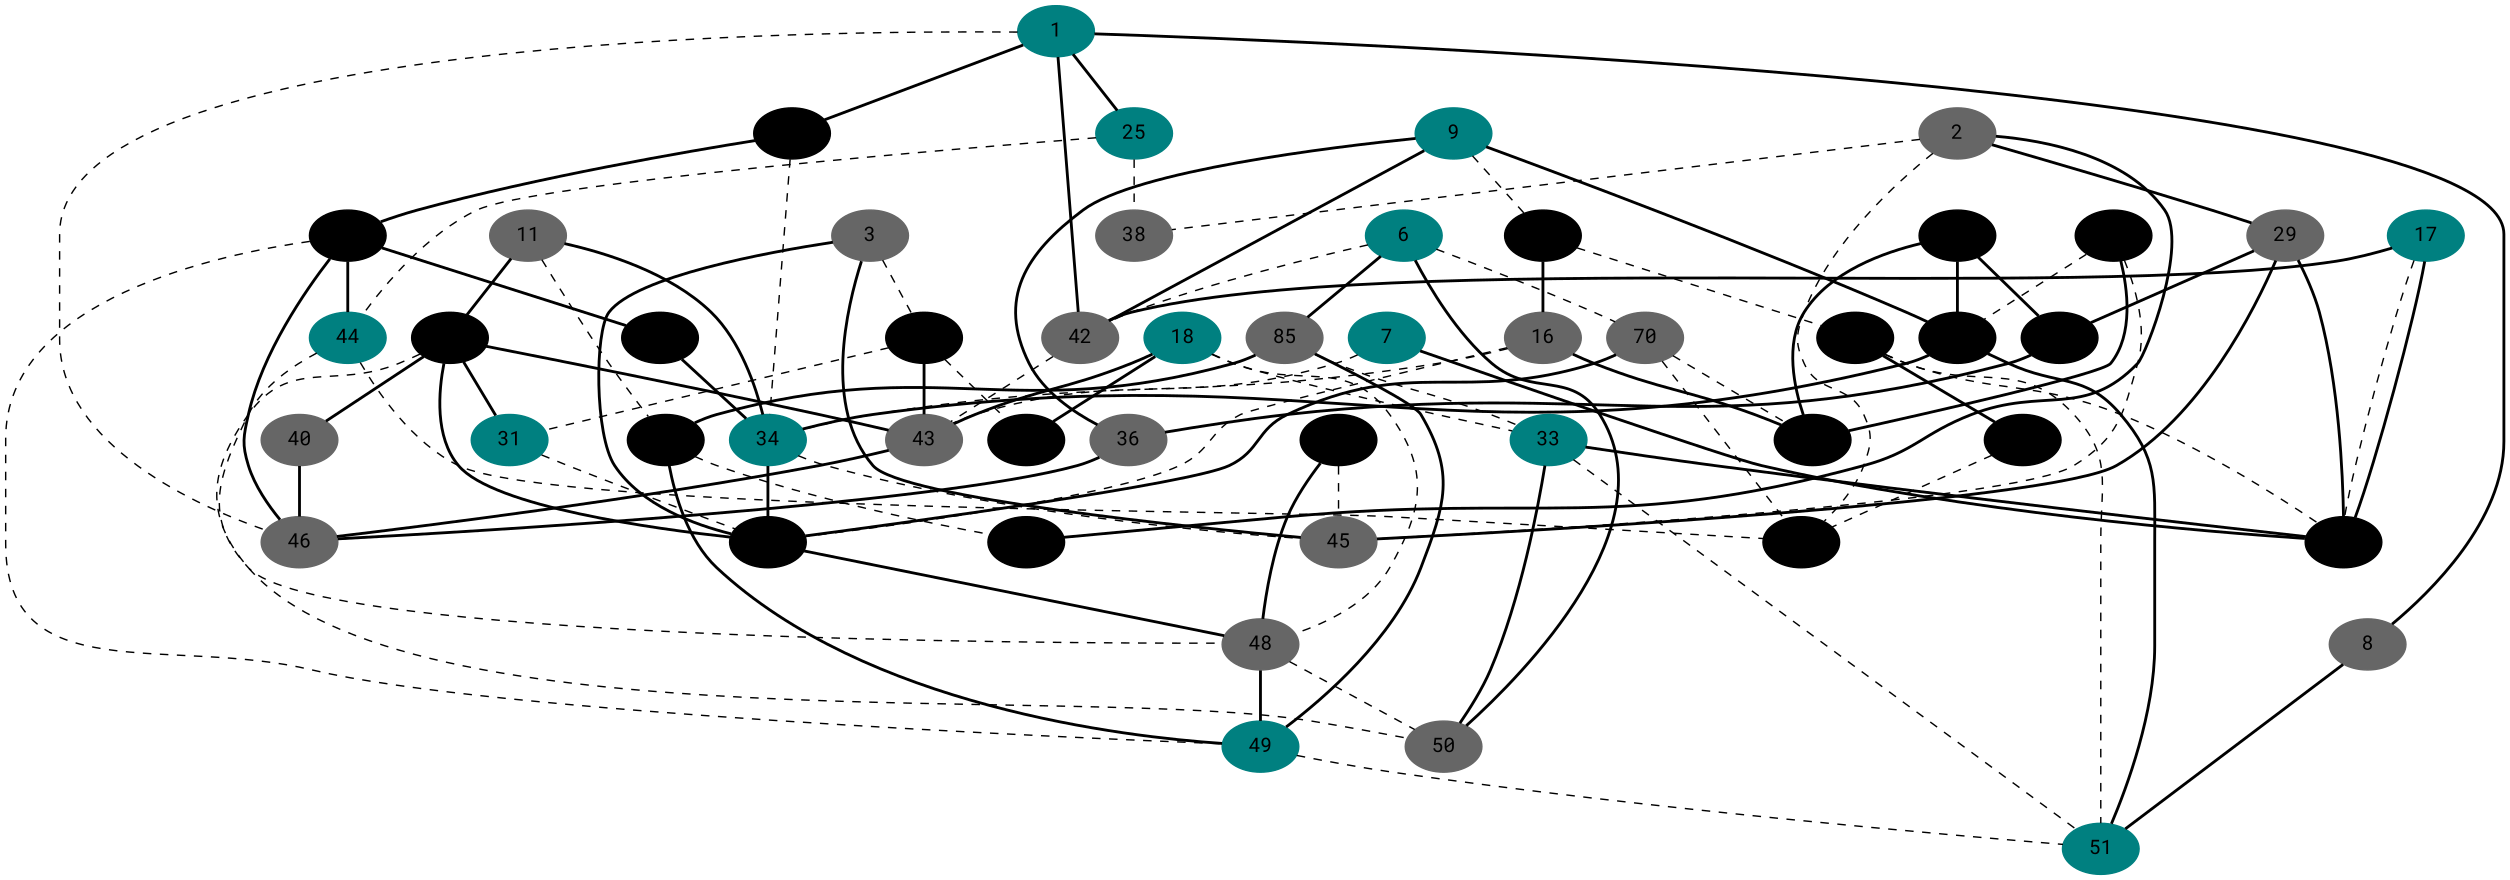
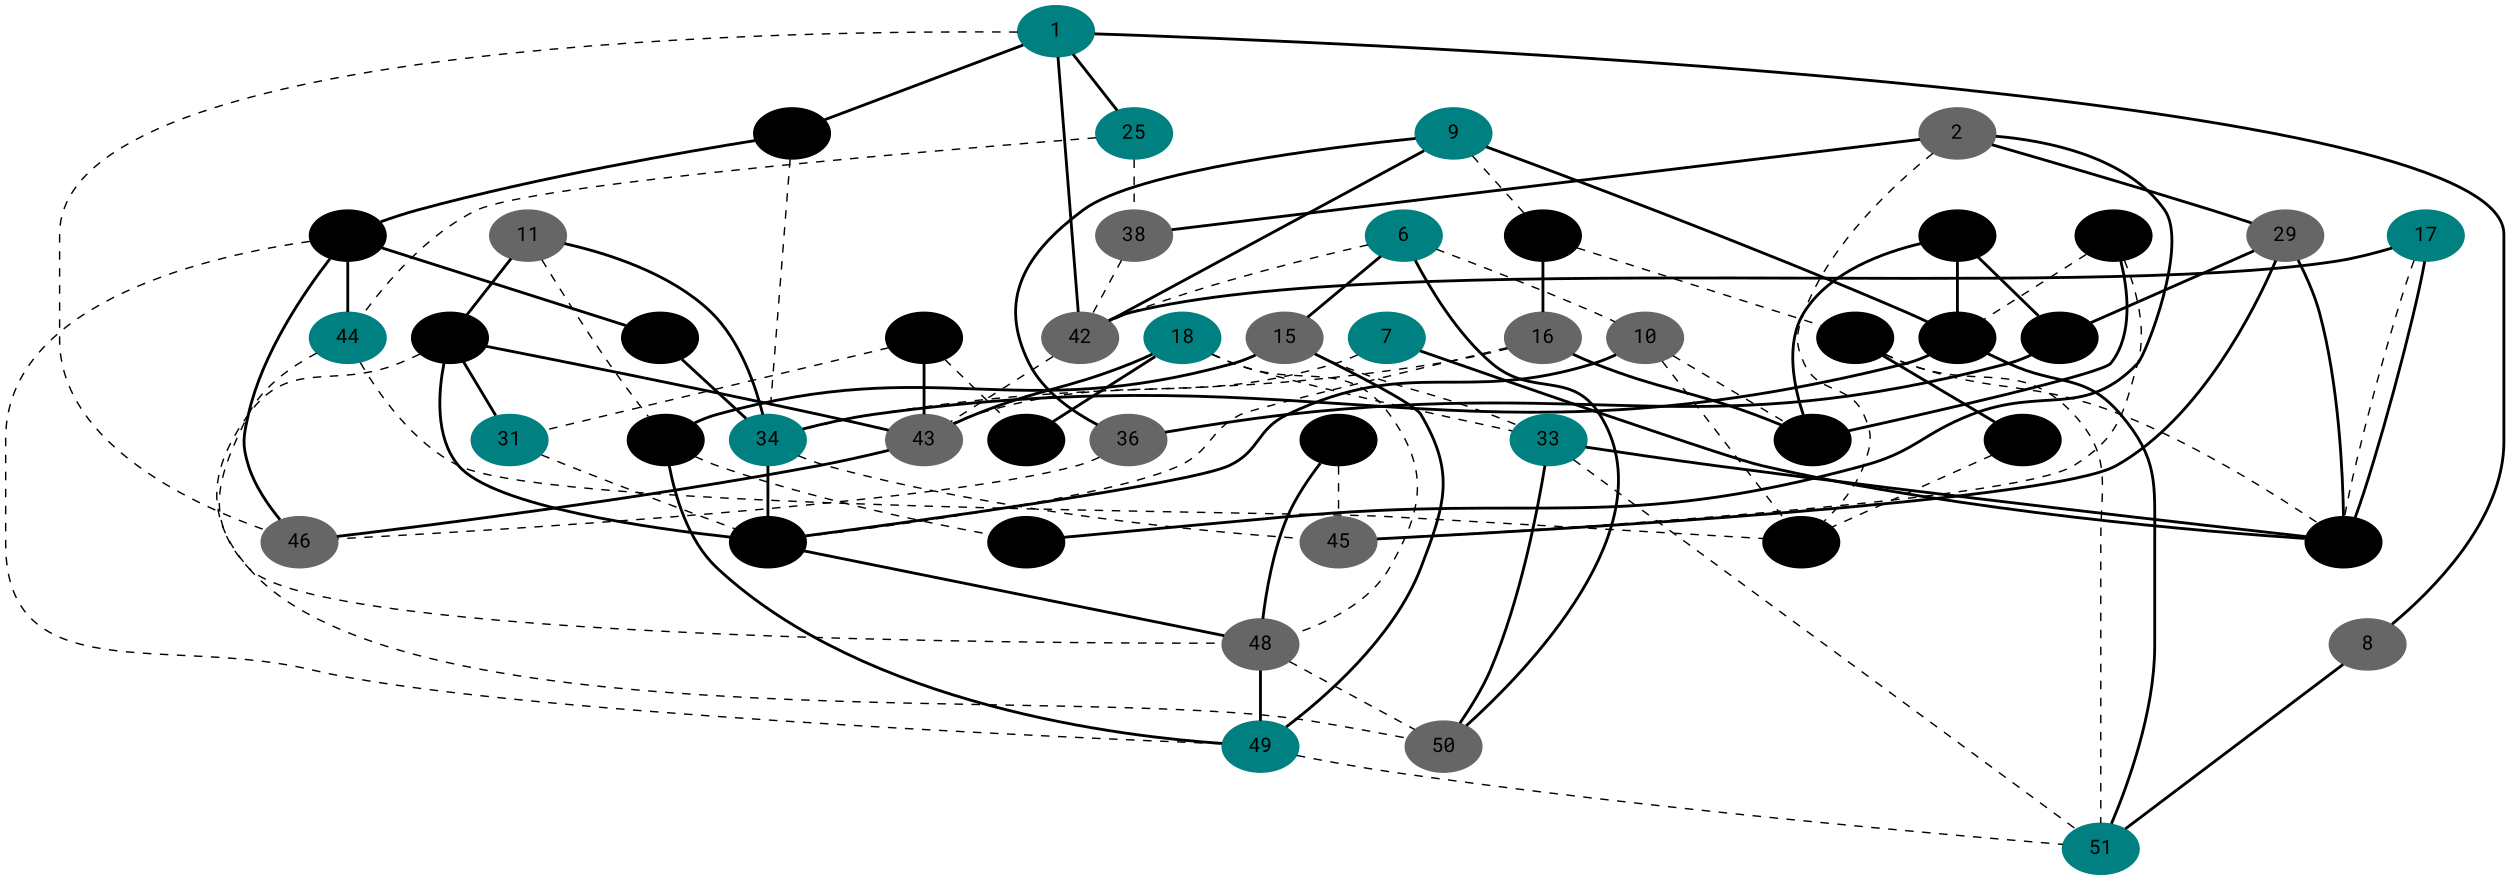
edge "2" -- "38": style dashed -> bold
node "3": removed
edge "38" -- "42": added
node "85": label "85" -> "15"
node "70": label "70" -> "10"
node "40": removed
edge "36" -- "46": style bold -> dashed
